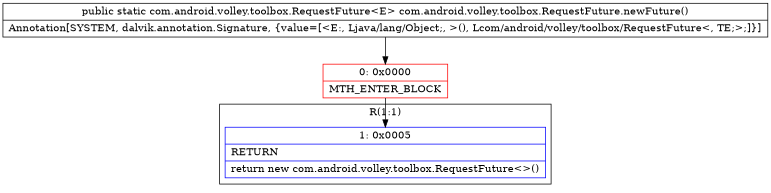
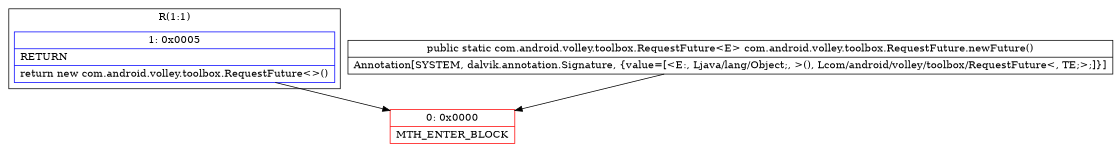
edge "0: 0x0000" -> "1: 0x0005": reversed
